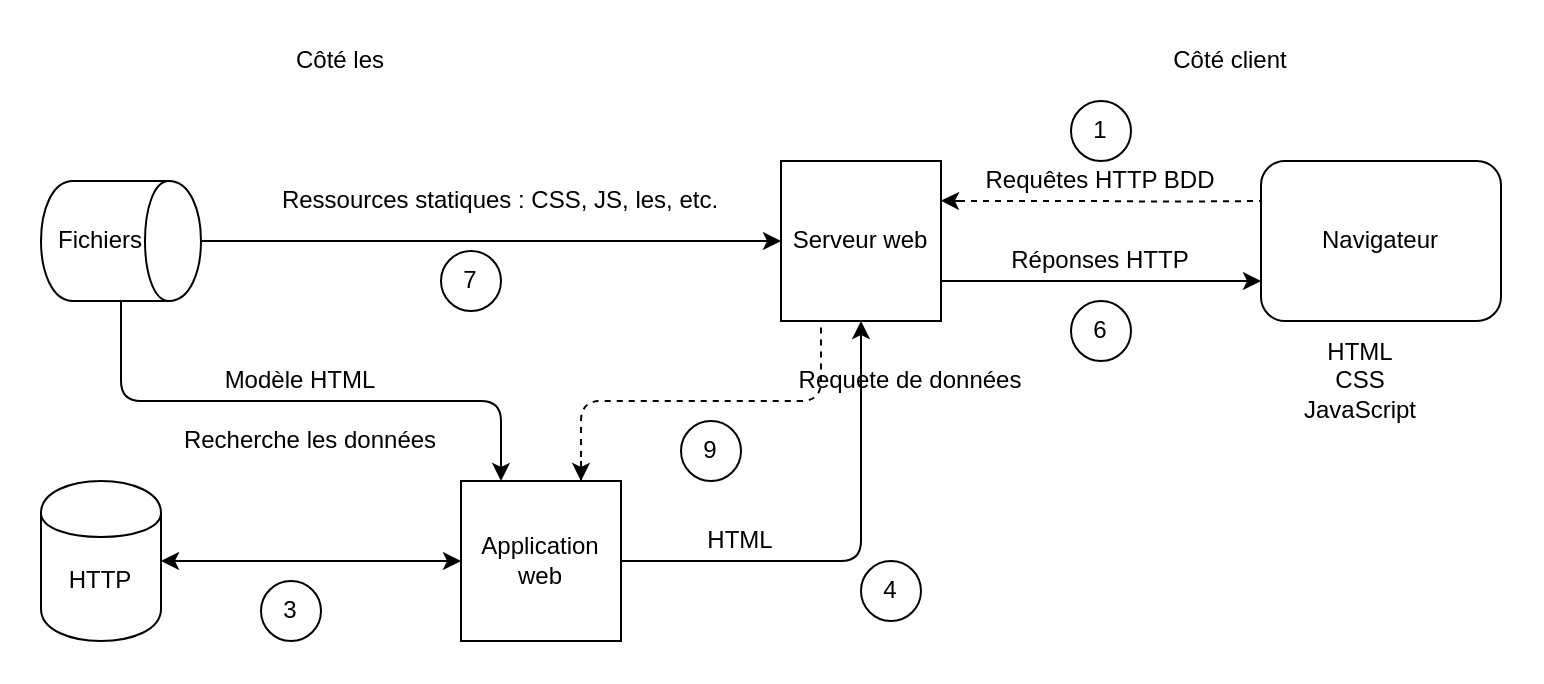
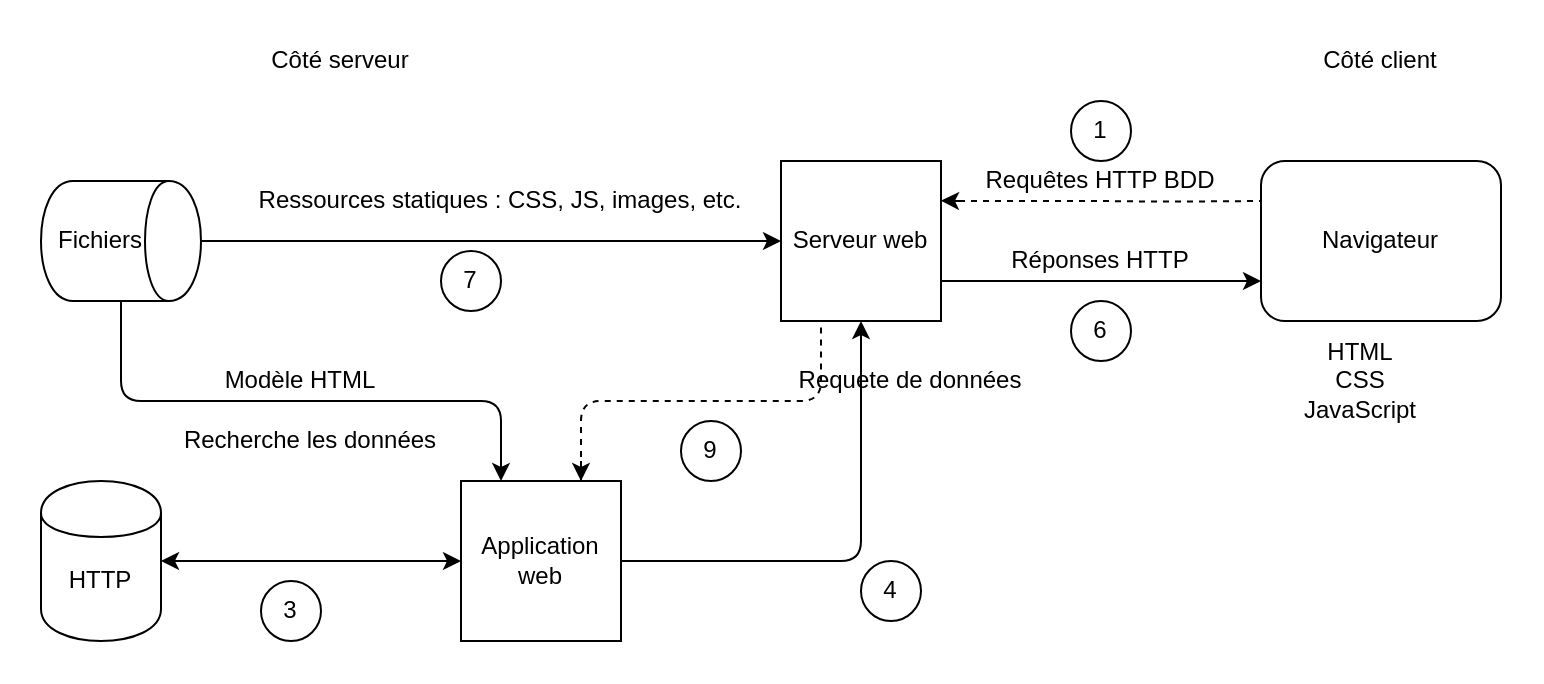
node "Côté les": label "Côté les" -> "Côté serveur"
node "Côté client": moved (1231, 61) -> (1381, 61)
node "Ressources statiques : CSS, JS, les, etc.": label "Ressources statiques : CSS, JS, les, etc." -> "Ressources statiques : CSS, JS, images, etc."
node "HTML": removed
